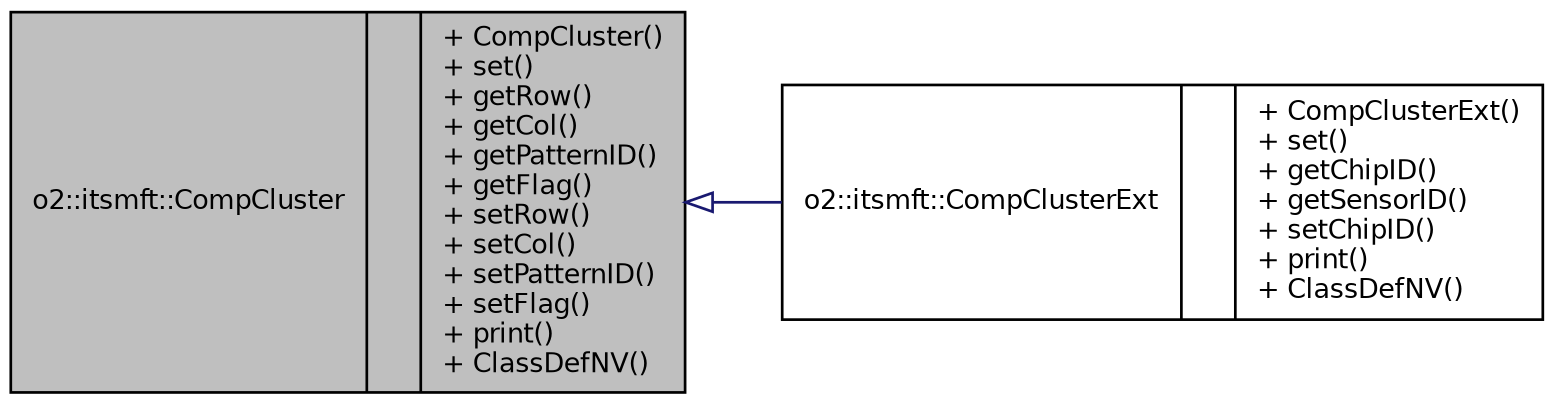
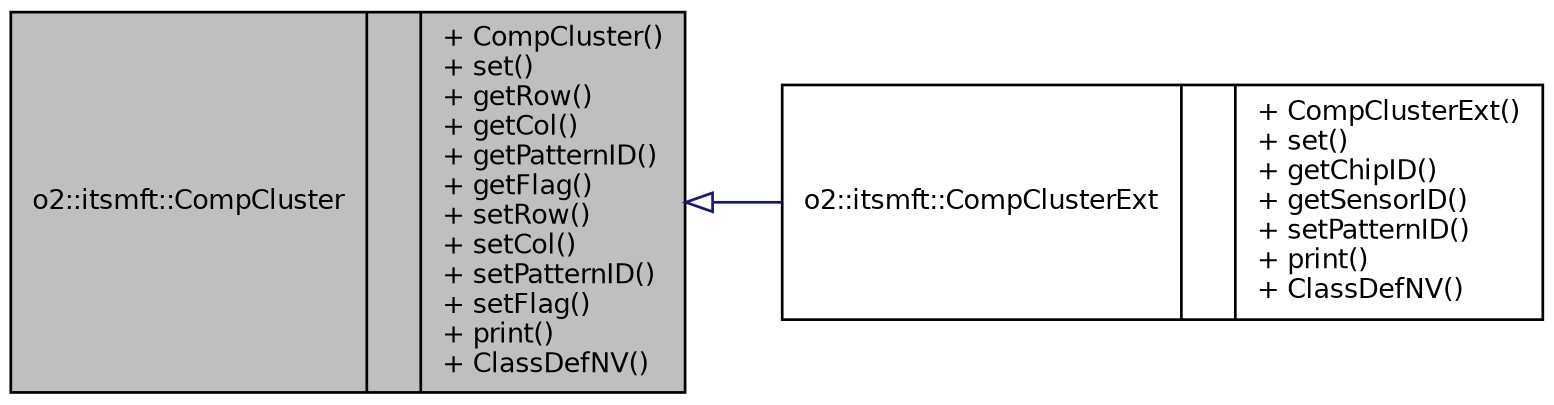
node "o2::itsmft::CompClusterExt": text "+ setChipID()" -> "+ setPatternID()"
